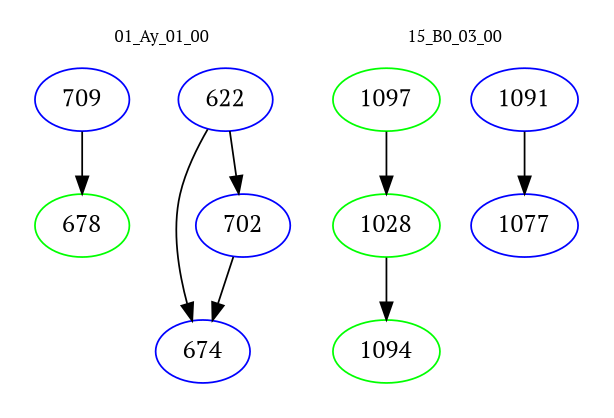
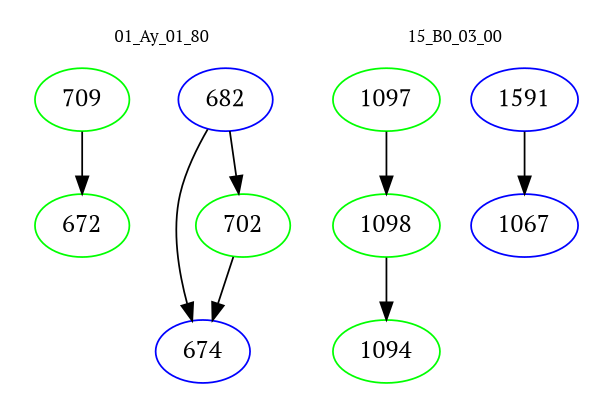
cluster "01_Ay_01_00": label "01_Ay_01_00" -> "01_Ay_01_80"
node "709": color blue -> green
node "622": label "622" -> "682"
node "1091": label "1091" -> "1591"
node "678": label "678" -> "672"
node "702": color blue -> green
node "1028": label "1028" -> "1098"
node "1077": label "1077" -> "1067"
